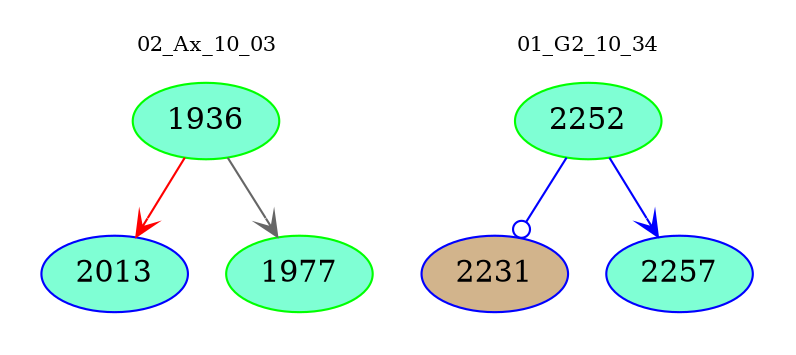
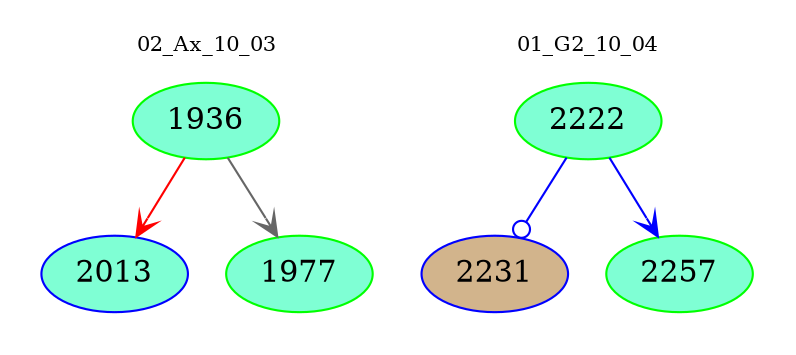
cluster "01_G2_10_34": label "01_G2_10_34" -> "01_G2_10_04"
node "2252": label "2252" -> "2222"
node "2257": color blue -> green
